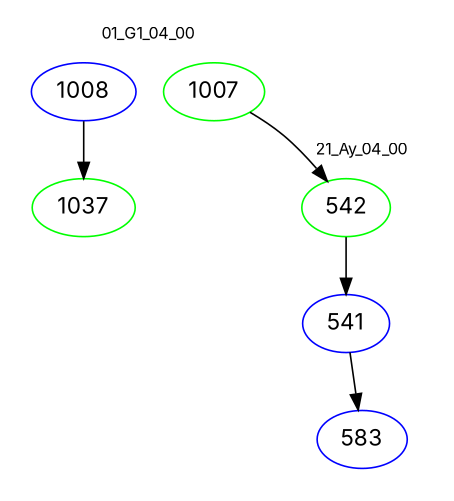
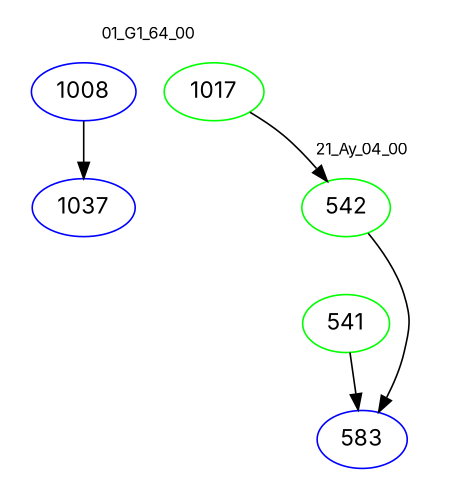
cluster "01_G1_04_00": label "01_G1_04_00" -> "01_G1_64_00"
node "1007": label "1007" -> "1017"
node "1037": color green -> blue
edge "542" -> "541": now "542" -> "583"
node "541": color blue -> green
